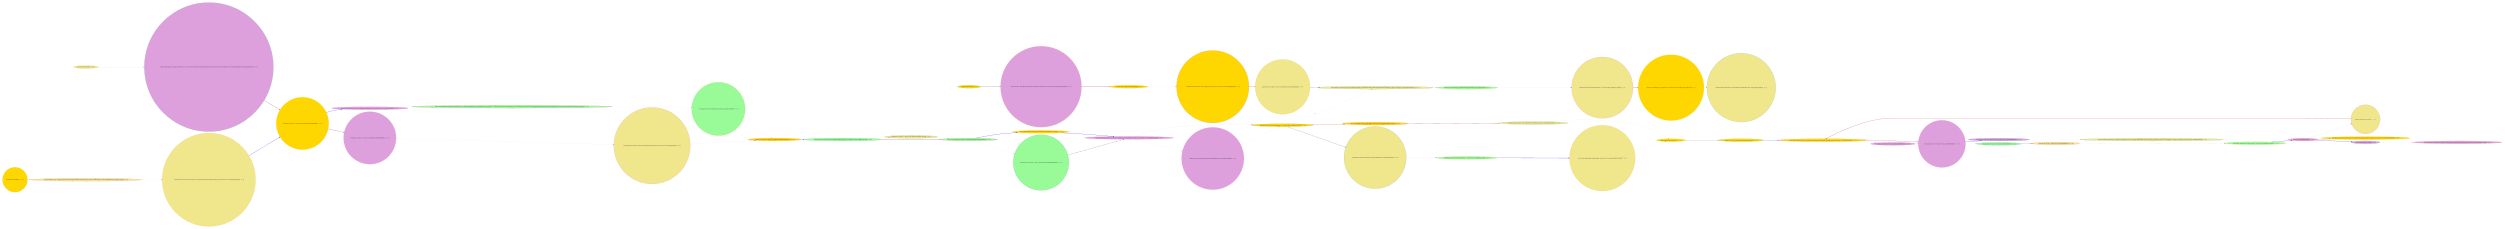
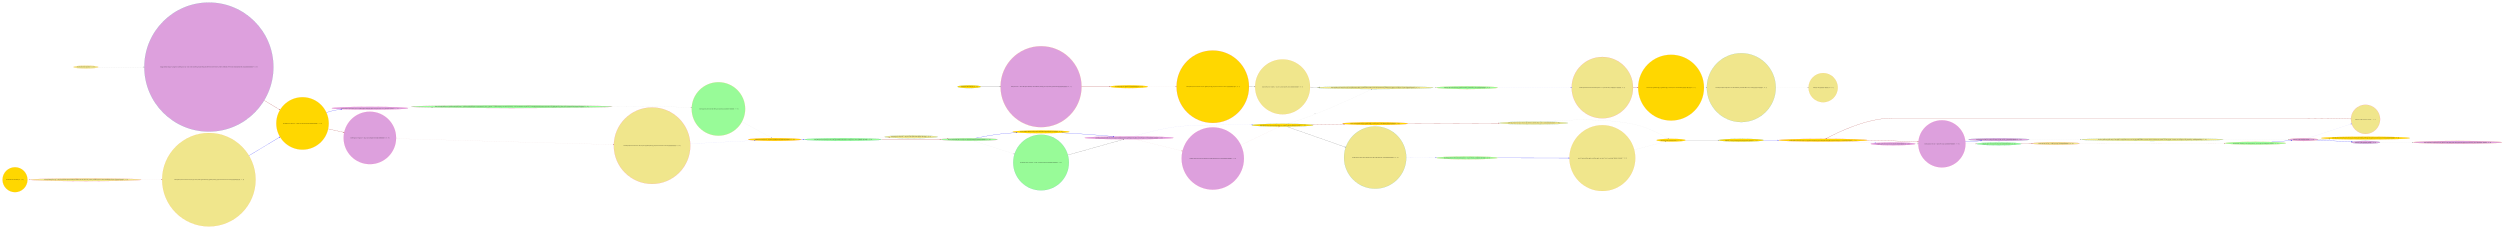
node "{newJetty.stop()}@@@17@@@['0', '0', '1']": added
